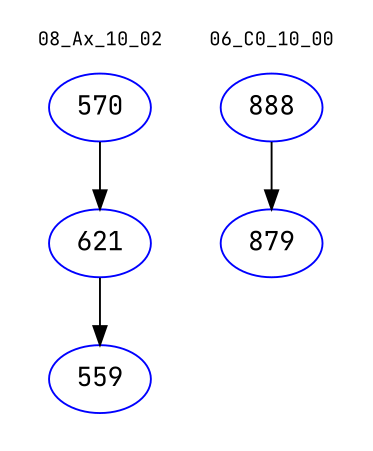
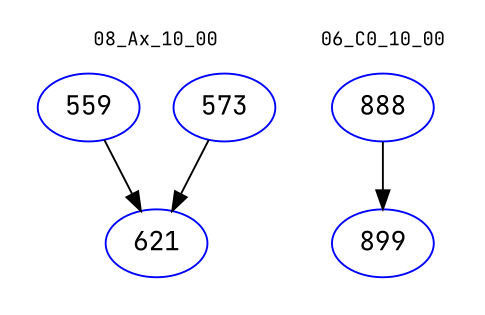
cluster "08_Ax_10_02": label "08_Ax_10_02" -> "08_Ax_10_00"
node "570": label "570" -> "573"
node "879": label "879" -> "899"
edge "621" -> "559": reversed
